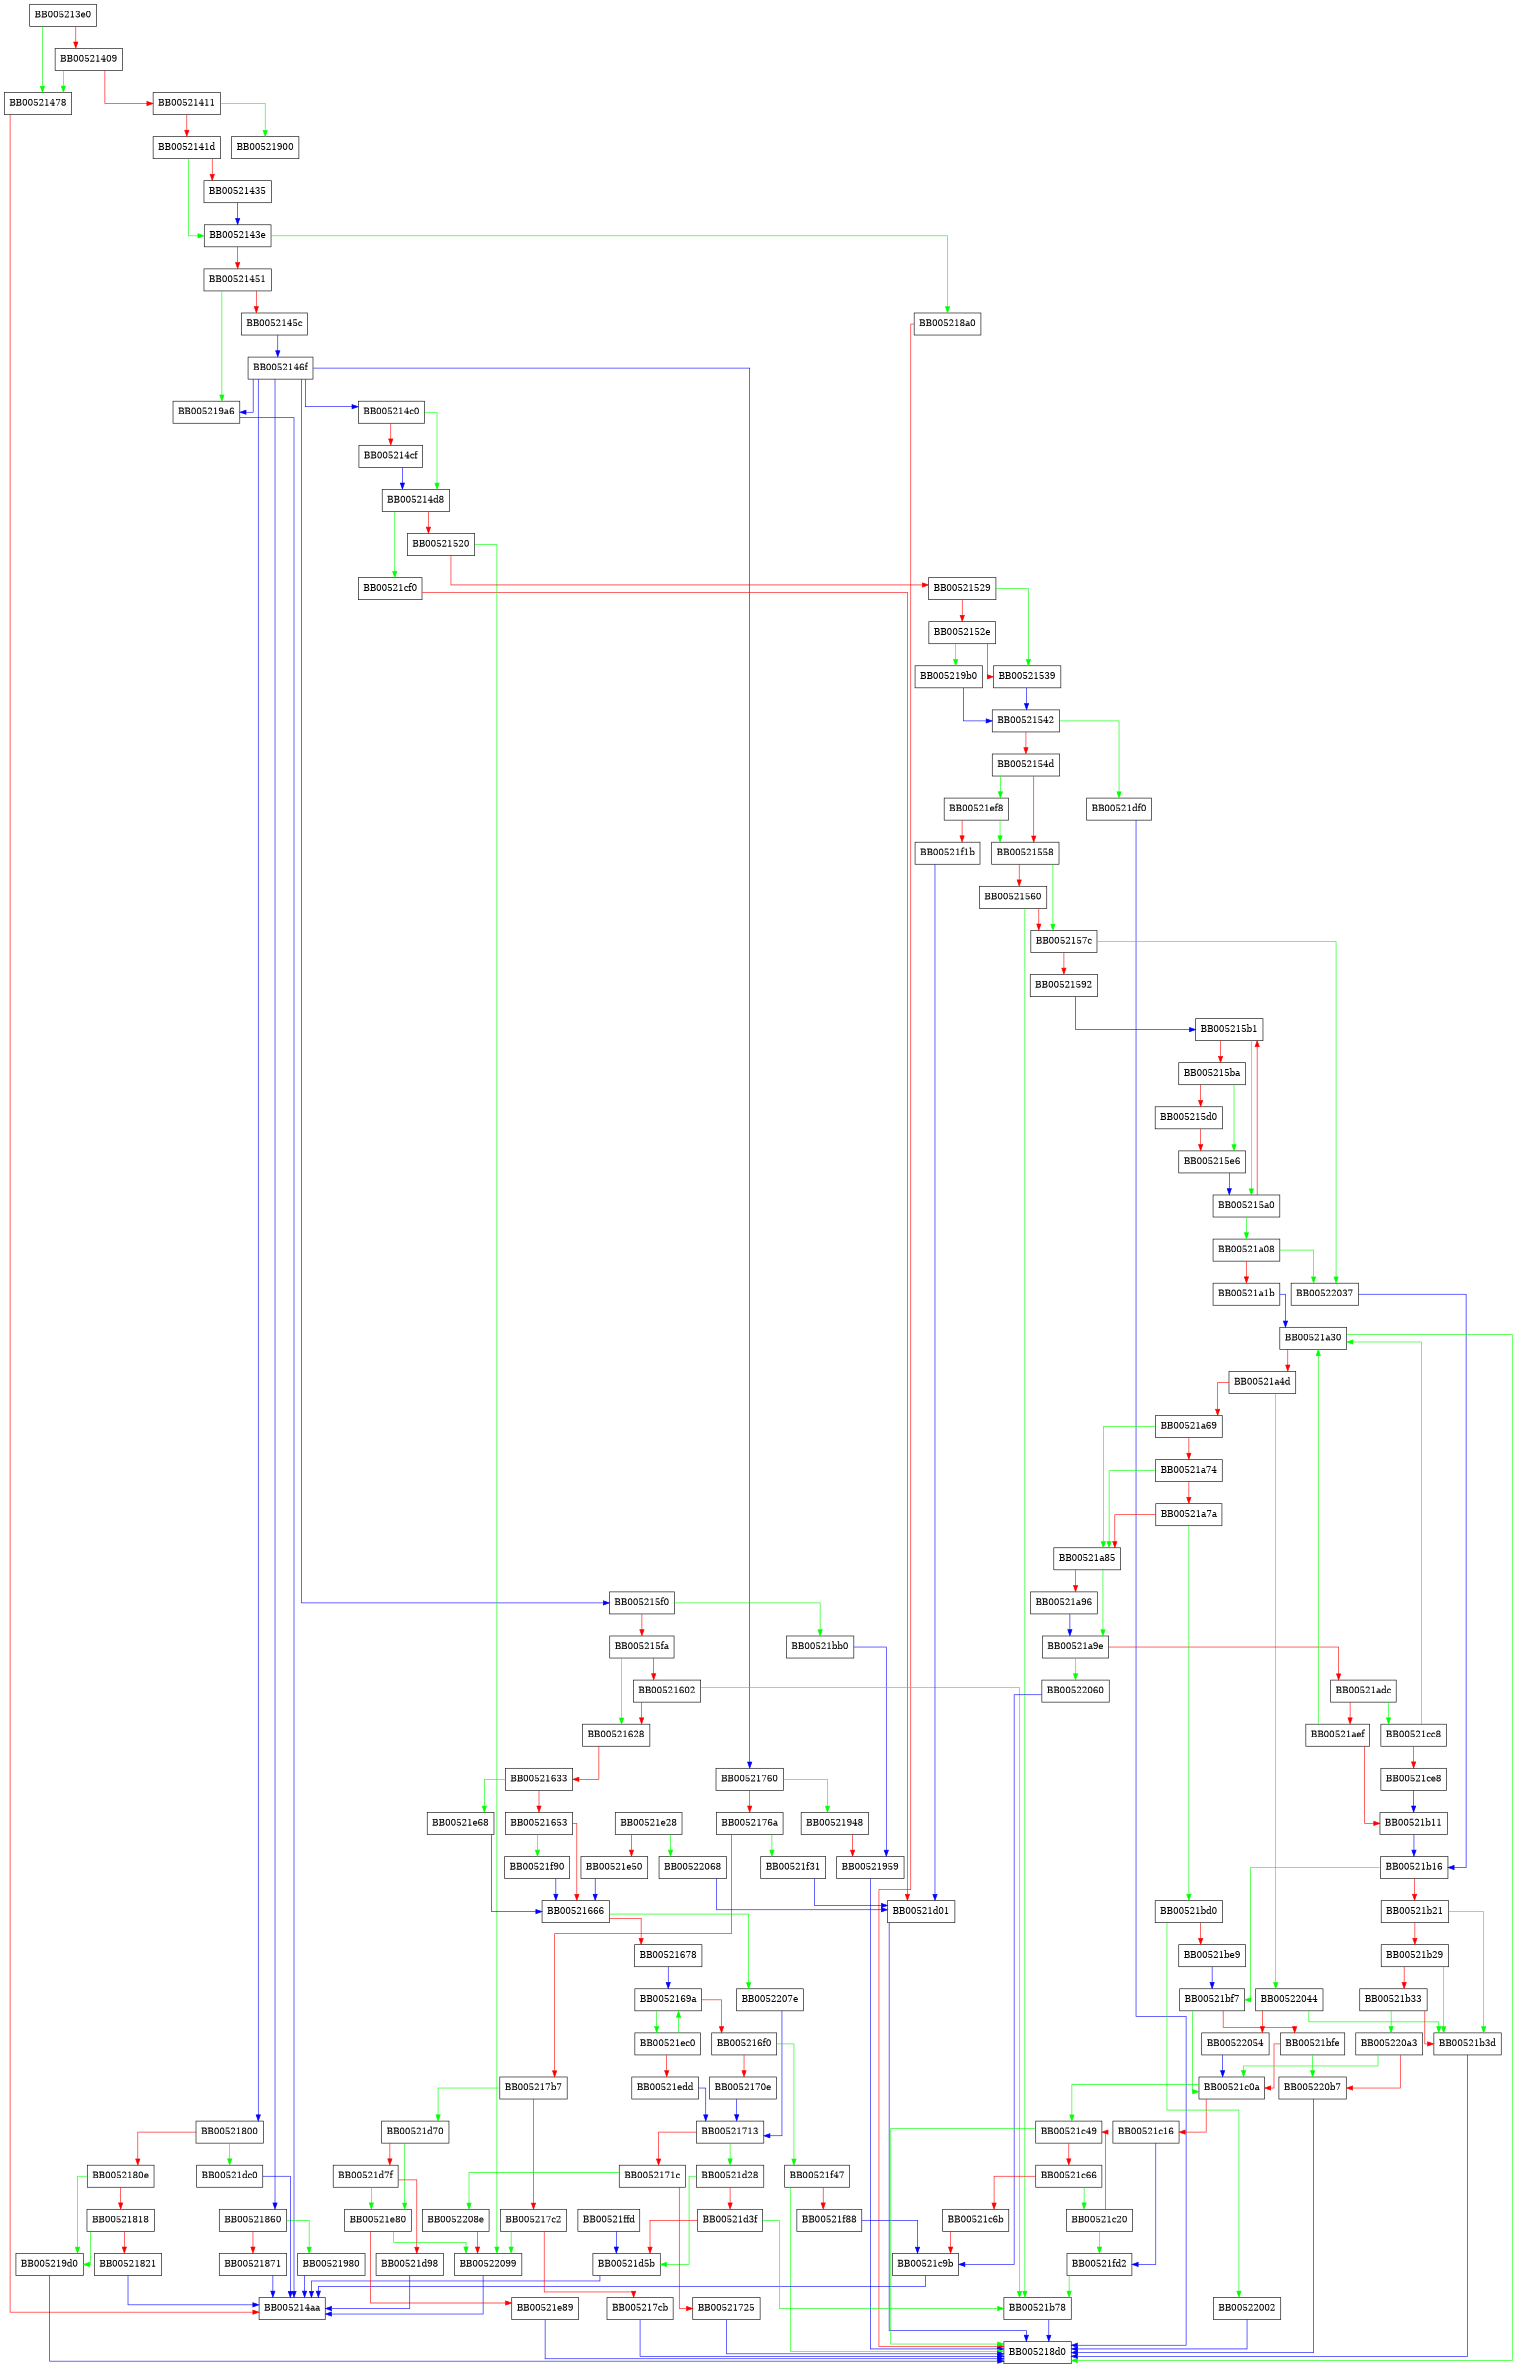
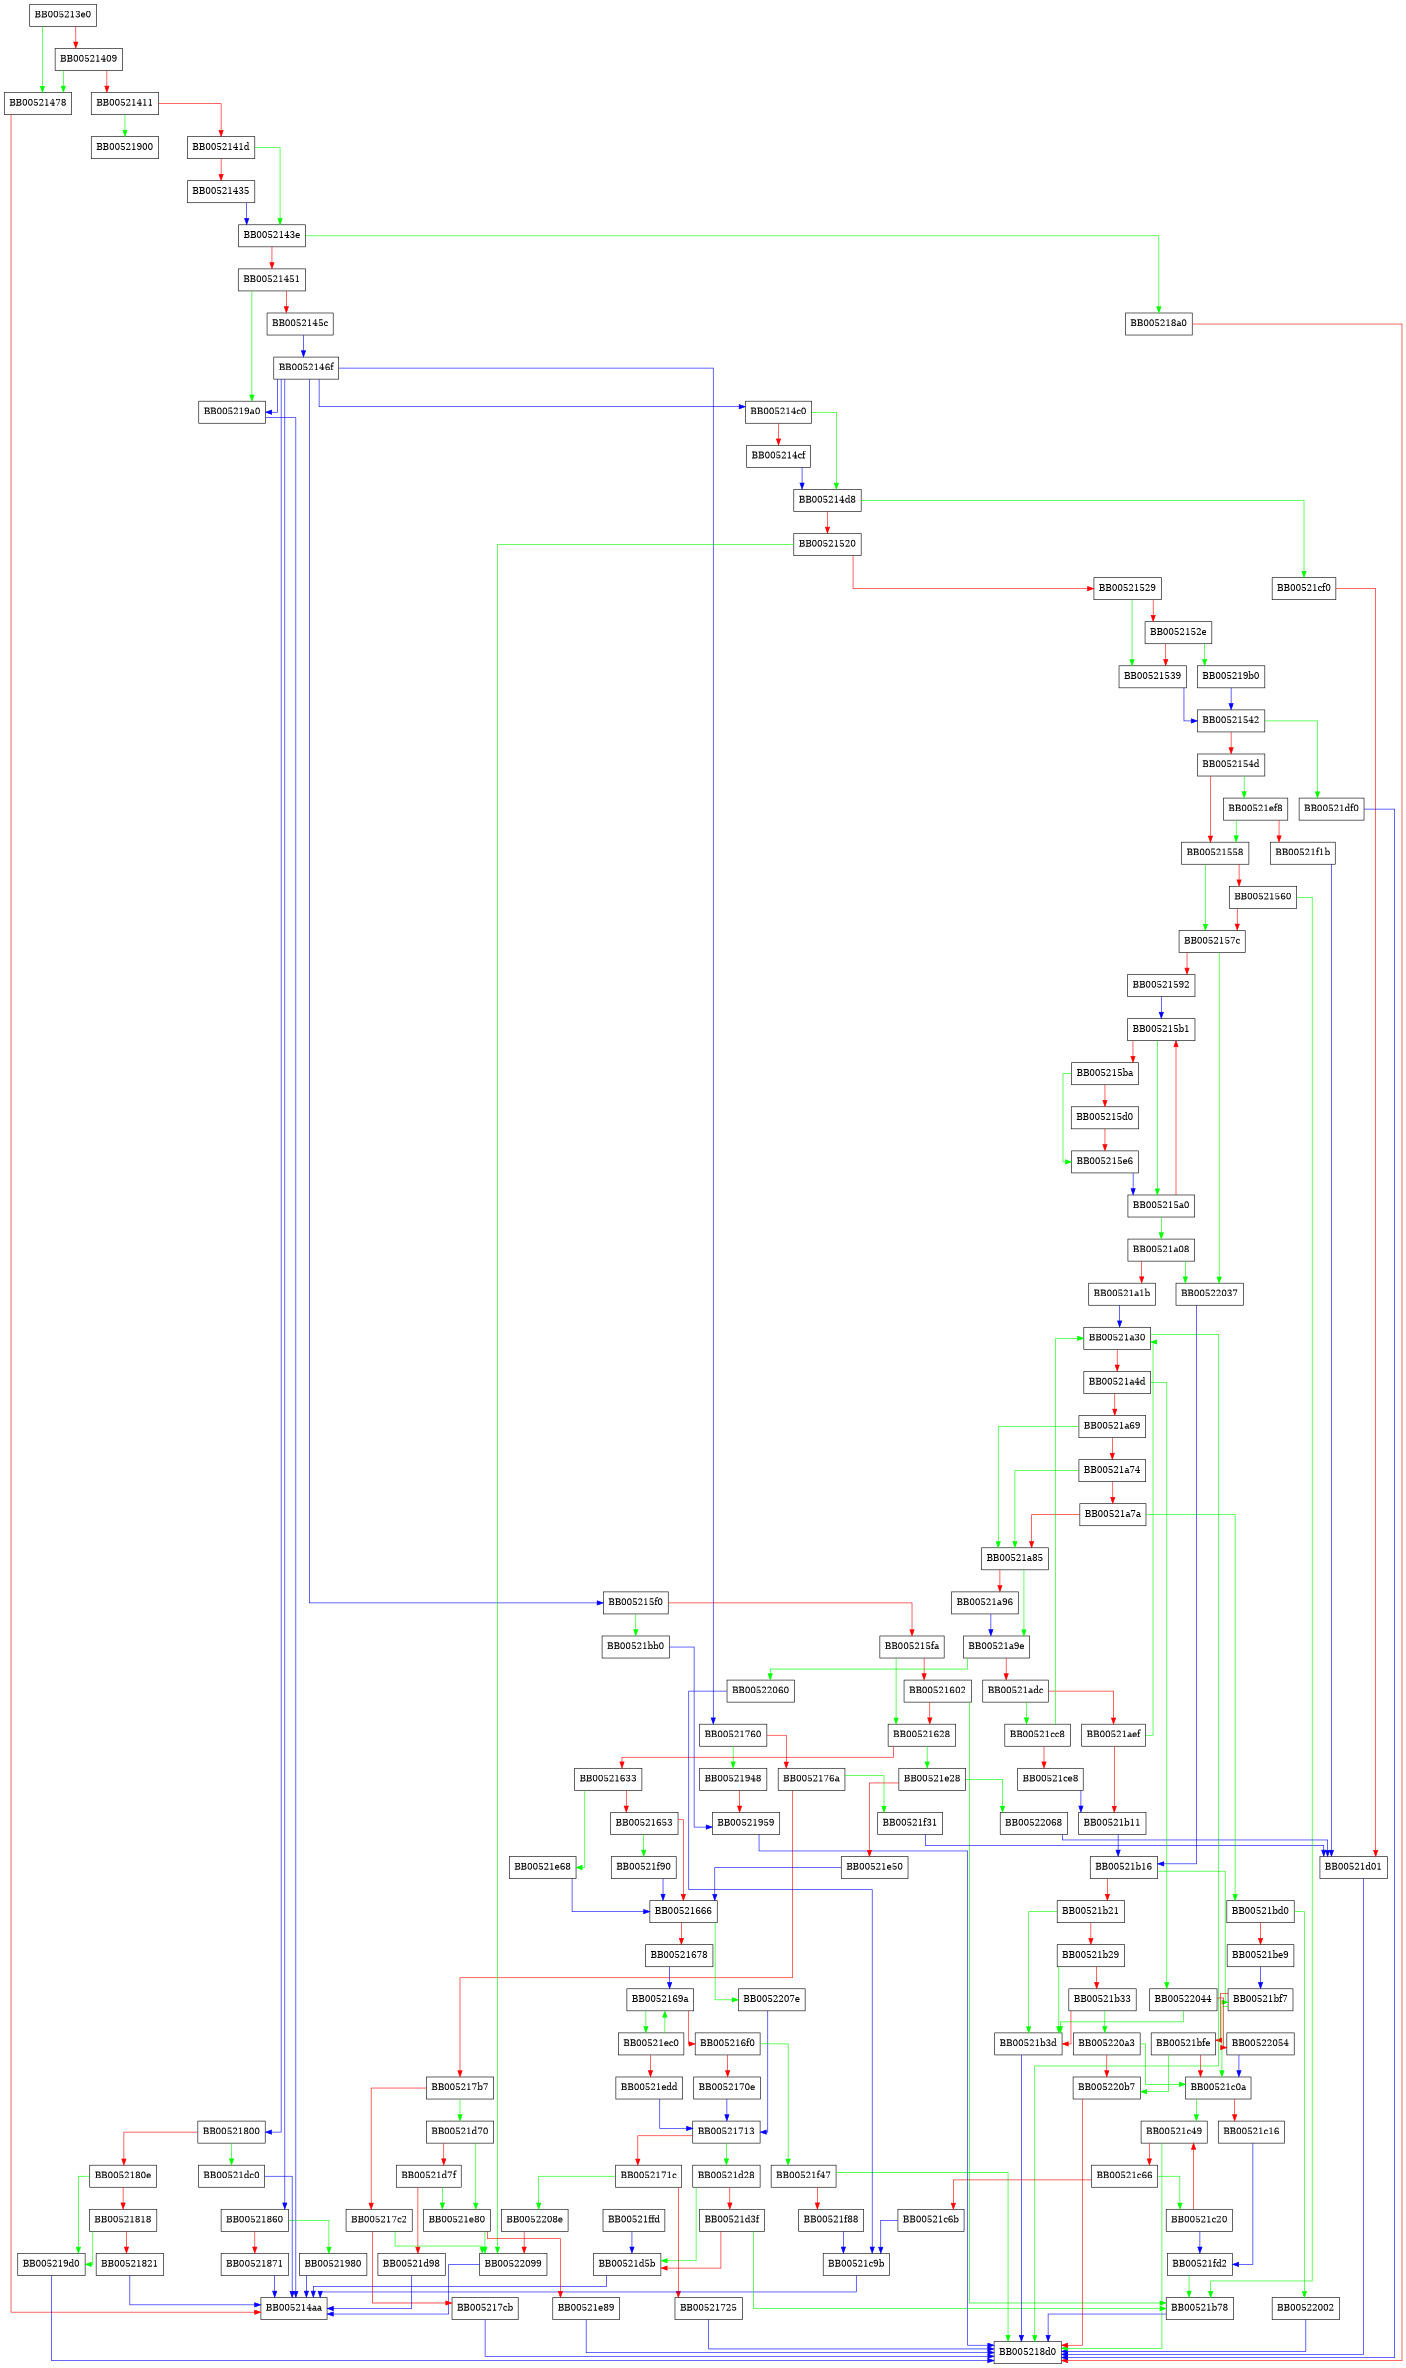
node "BB005219a6": label "BB005219a6" -> "BB005219a0"
edge "BB00521628" -> "BB00521e28": added
edge "BB00521c6b" -> "BB00521c9b": color red -> blue
edge "BB00521c20" -> "BB00521fd2": color green -> blue
edge "BB005220b7" -> "BB005218d0": color blue -> red
